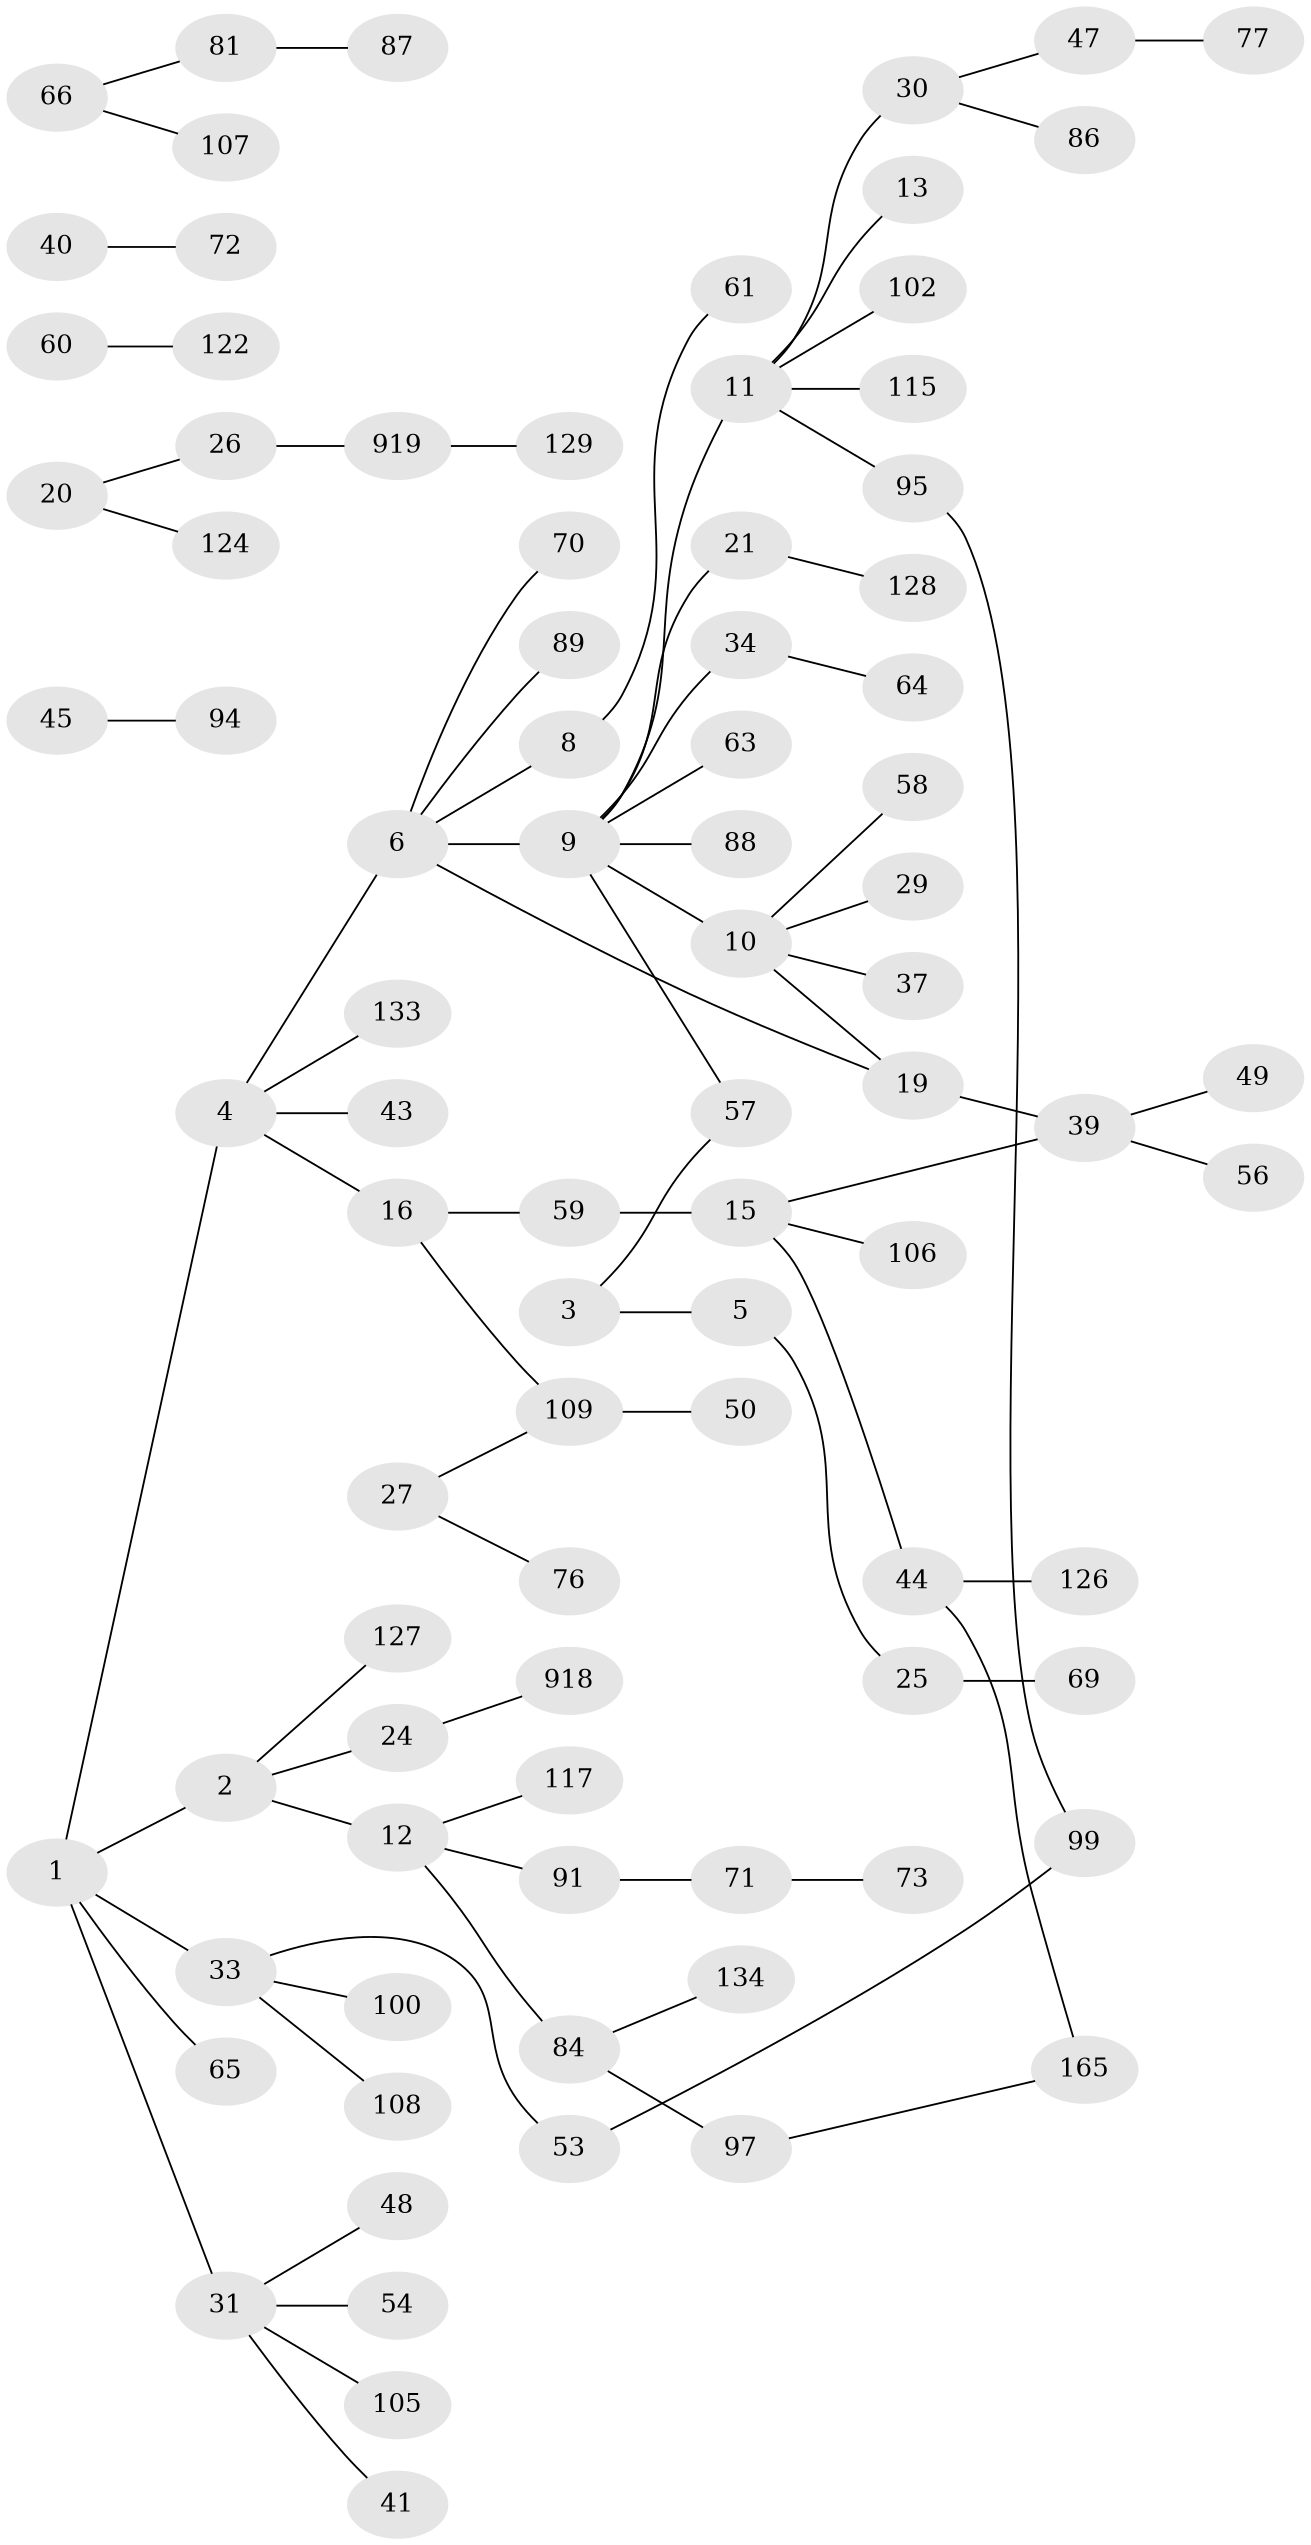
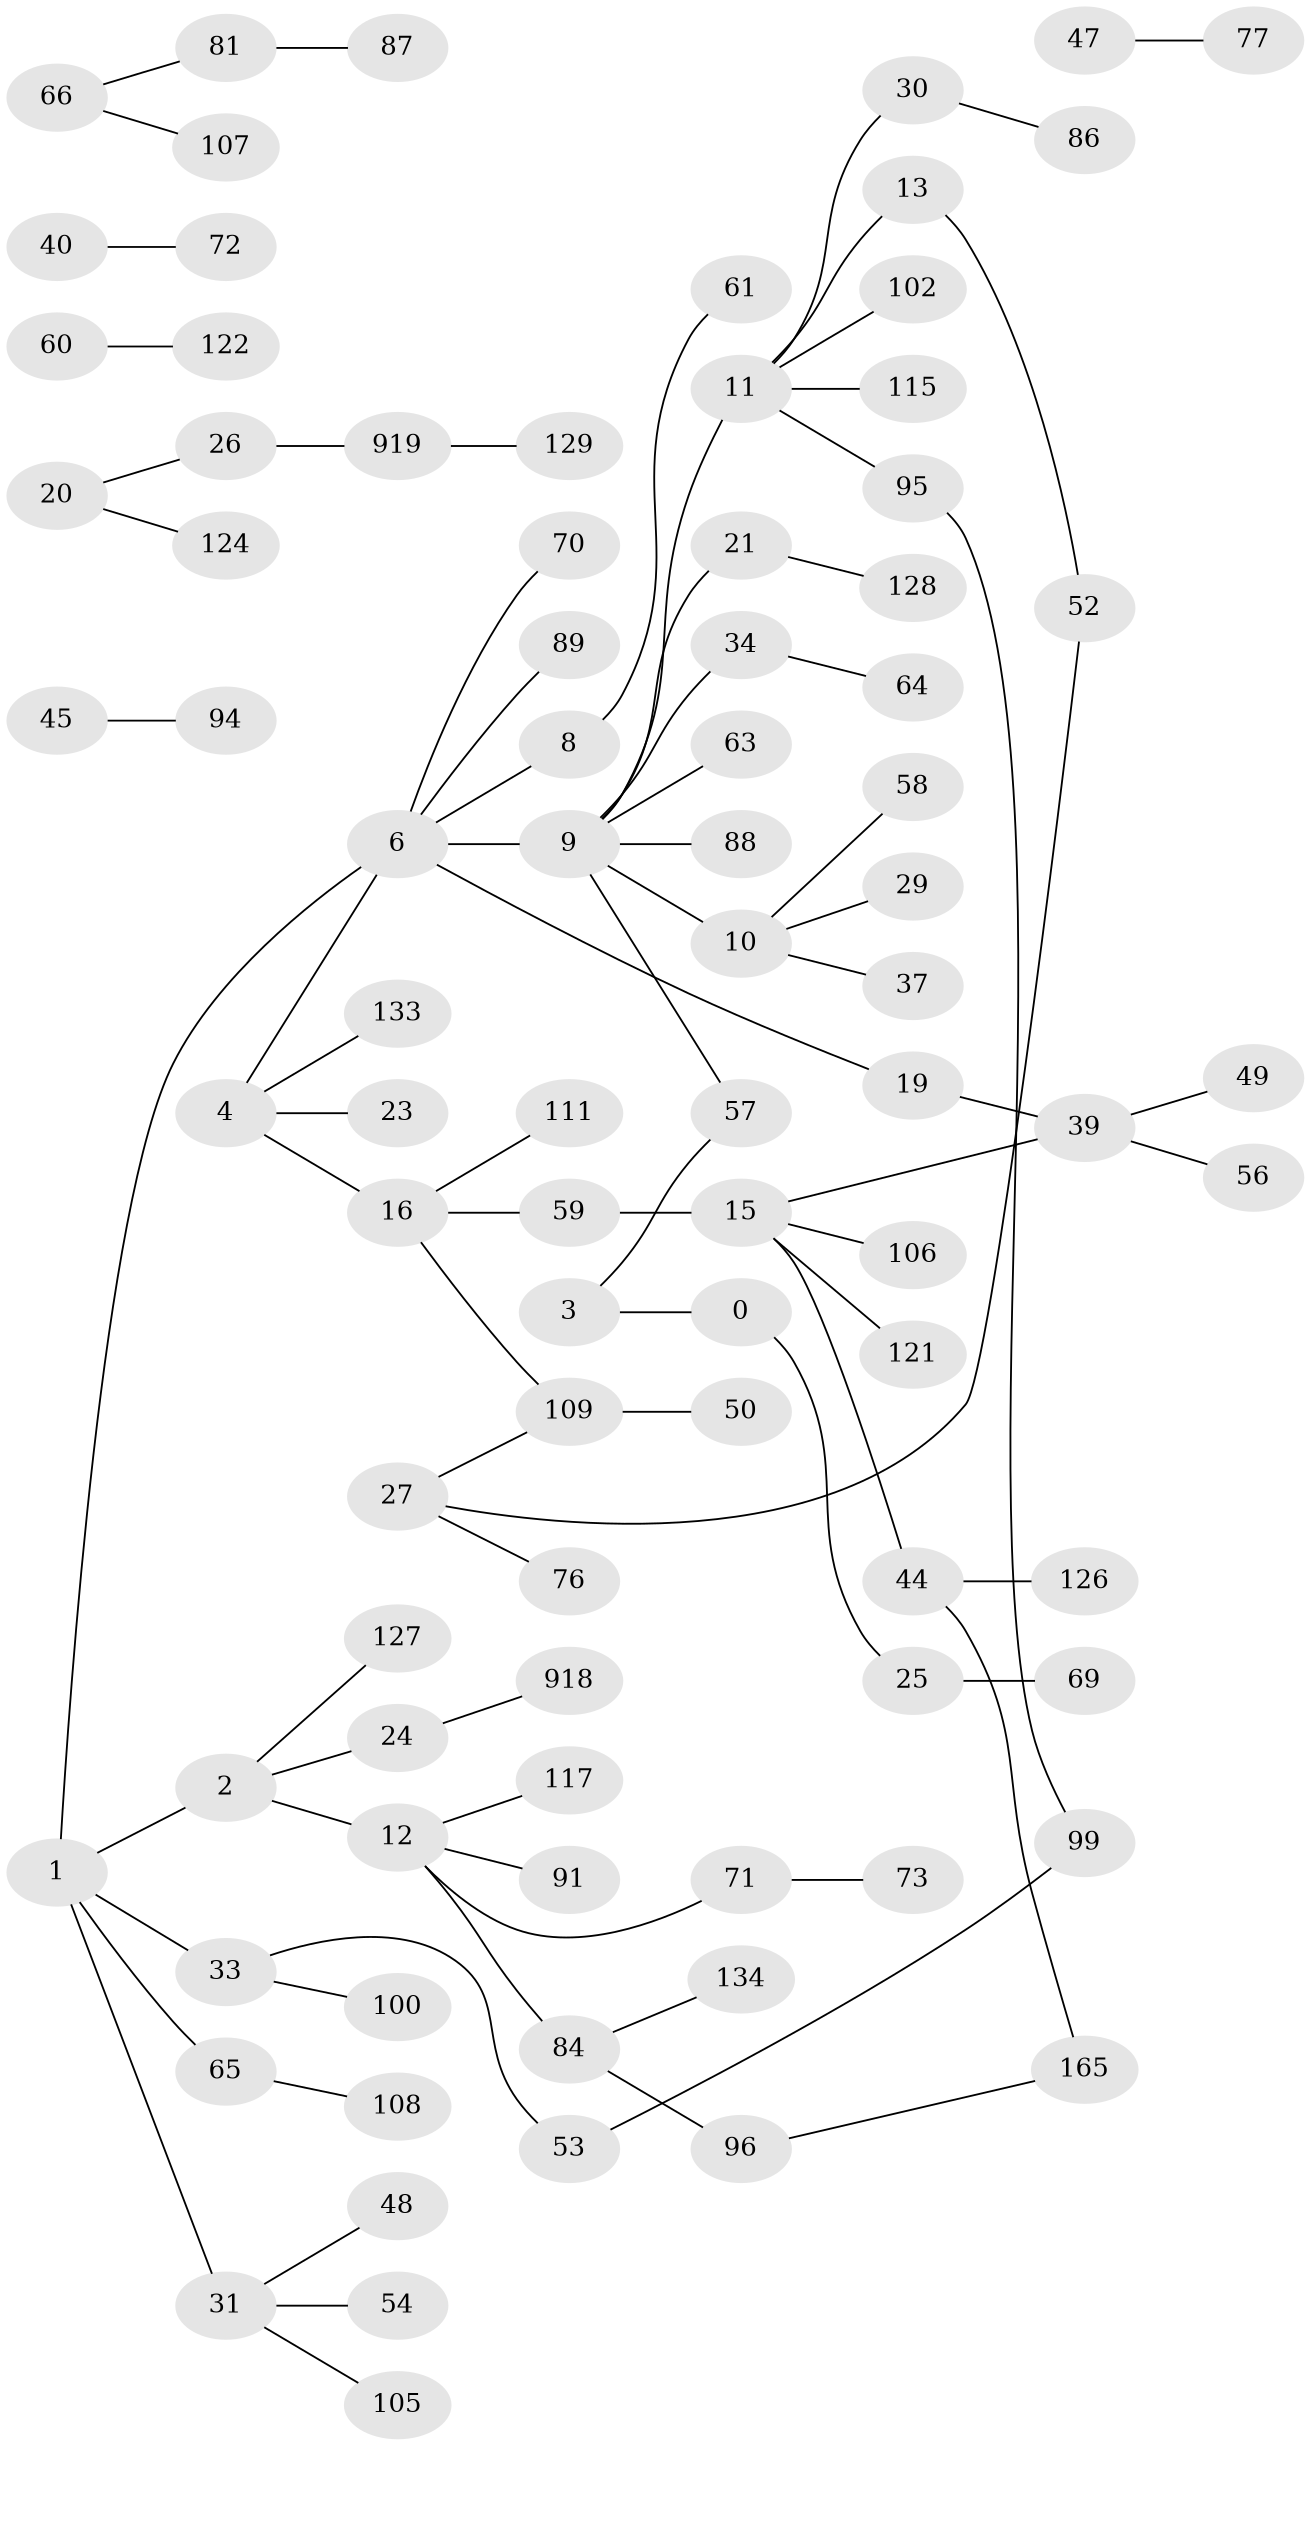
edge "47" -- "30": removed
node "52": added
edge "10" -- "19": removed
node "43": label "43" -> "23"
node "111": added
node "5": label "5" -> "0"
node "121": added
edge "4" -- "1": now "6" -- "1"
edge "91" -- "71": now "12" -- "71"
edge "33" -- "108": now "65" -- "108"
node "97": label "97" -> "96"
node "41": removed
